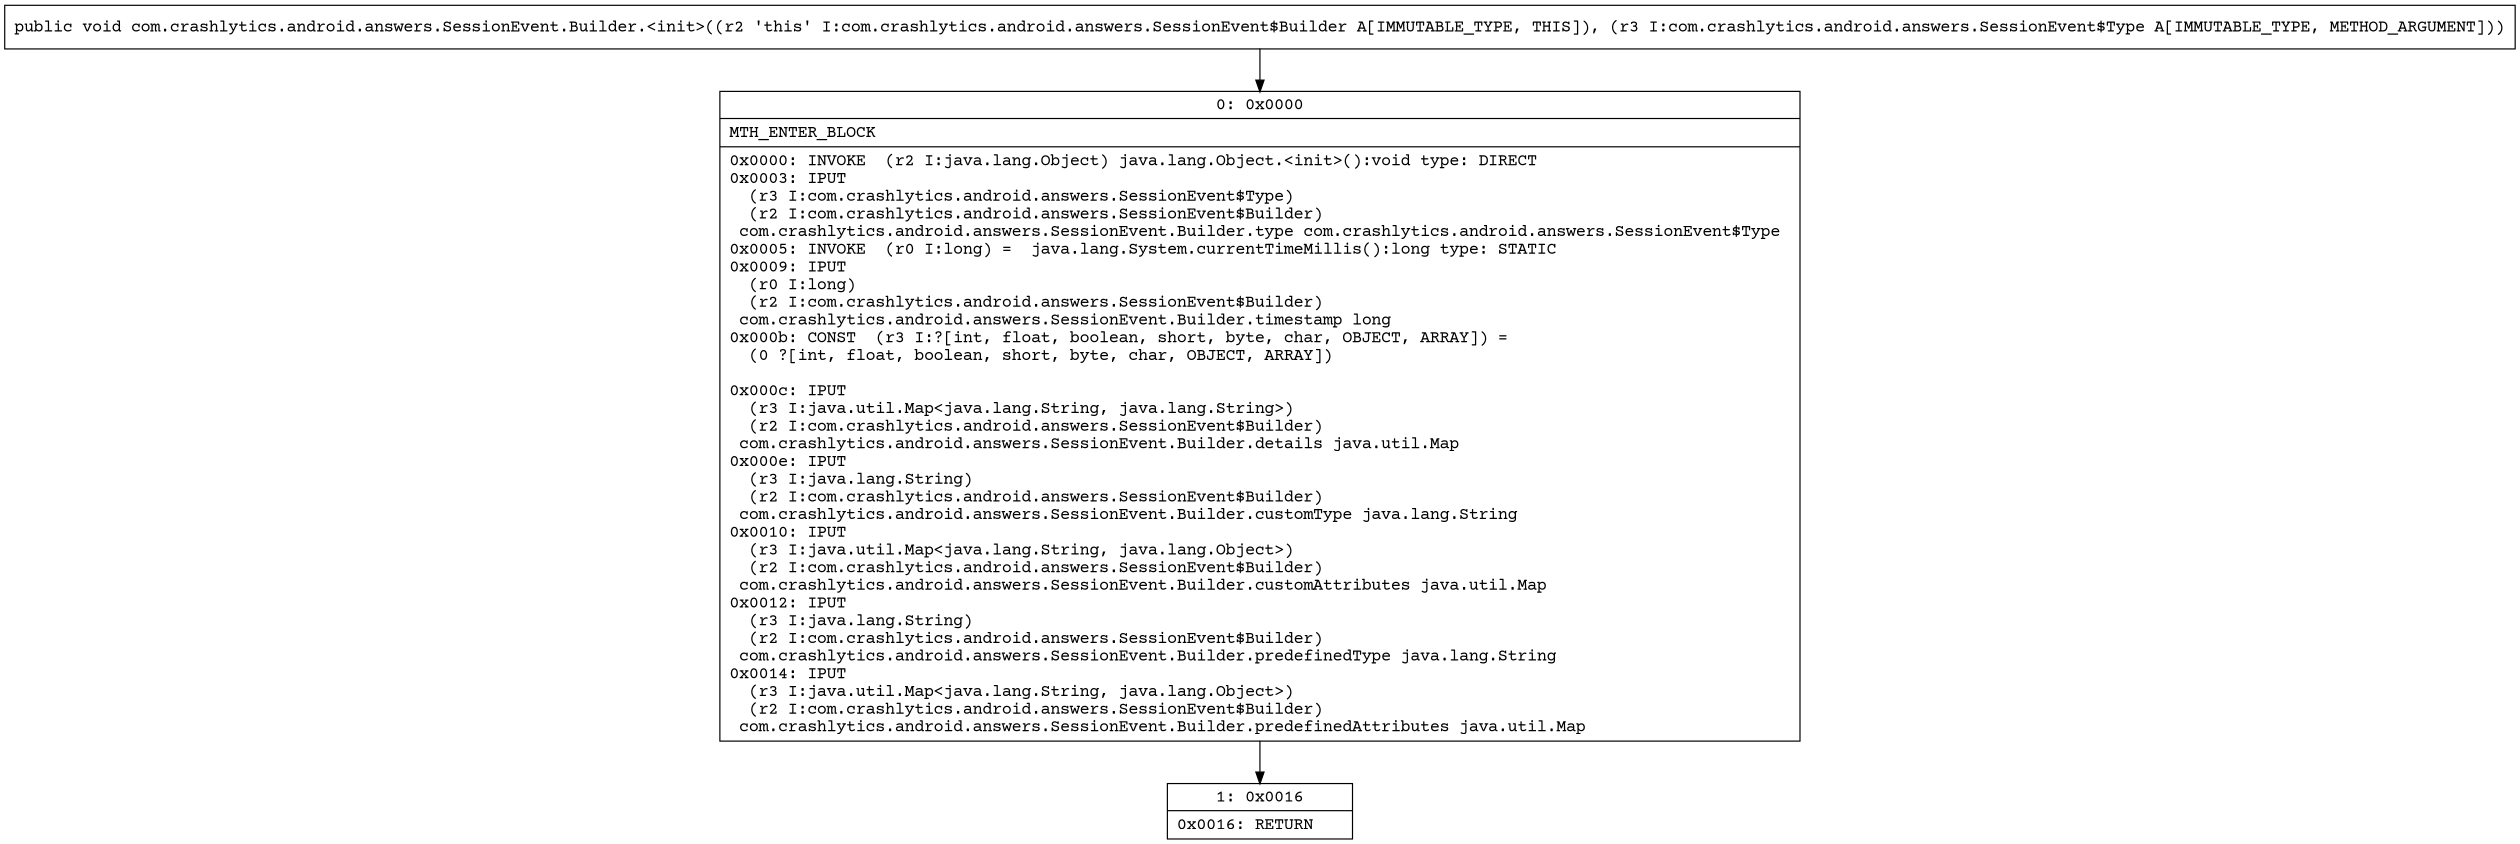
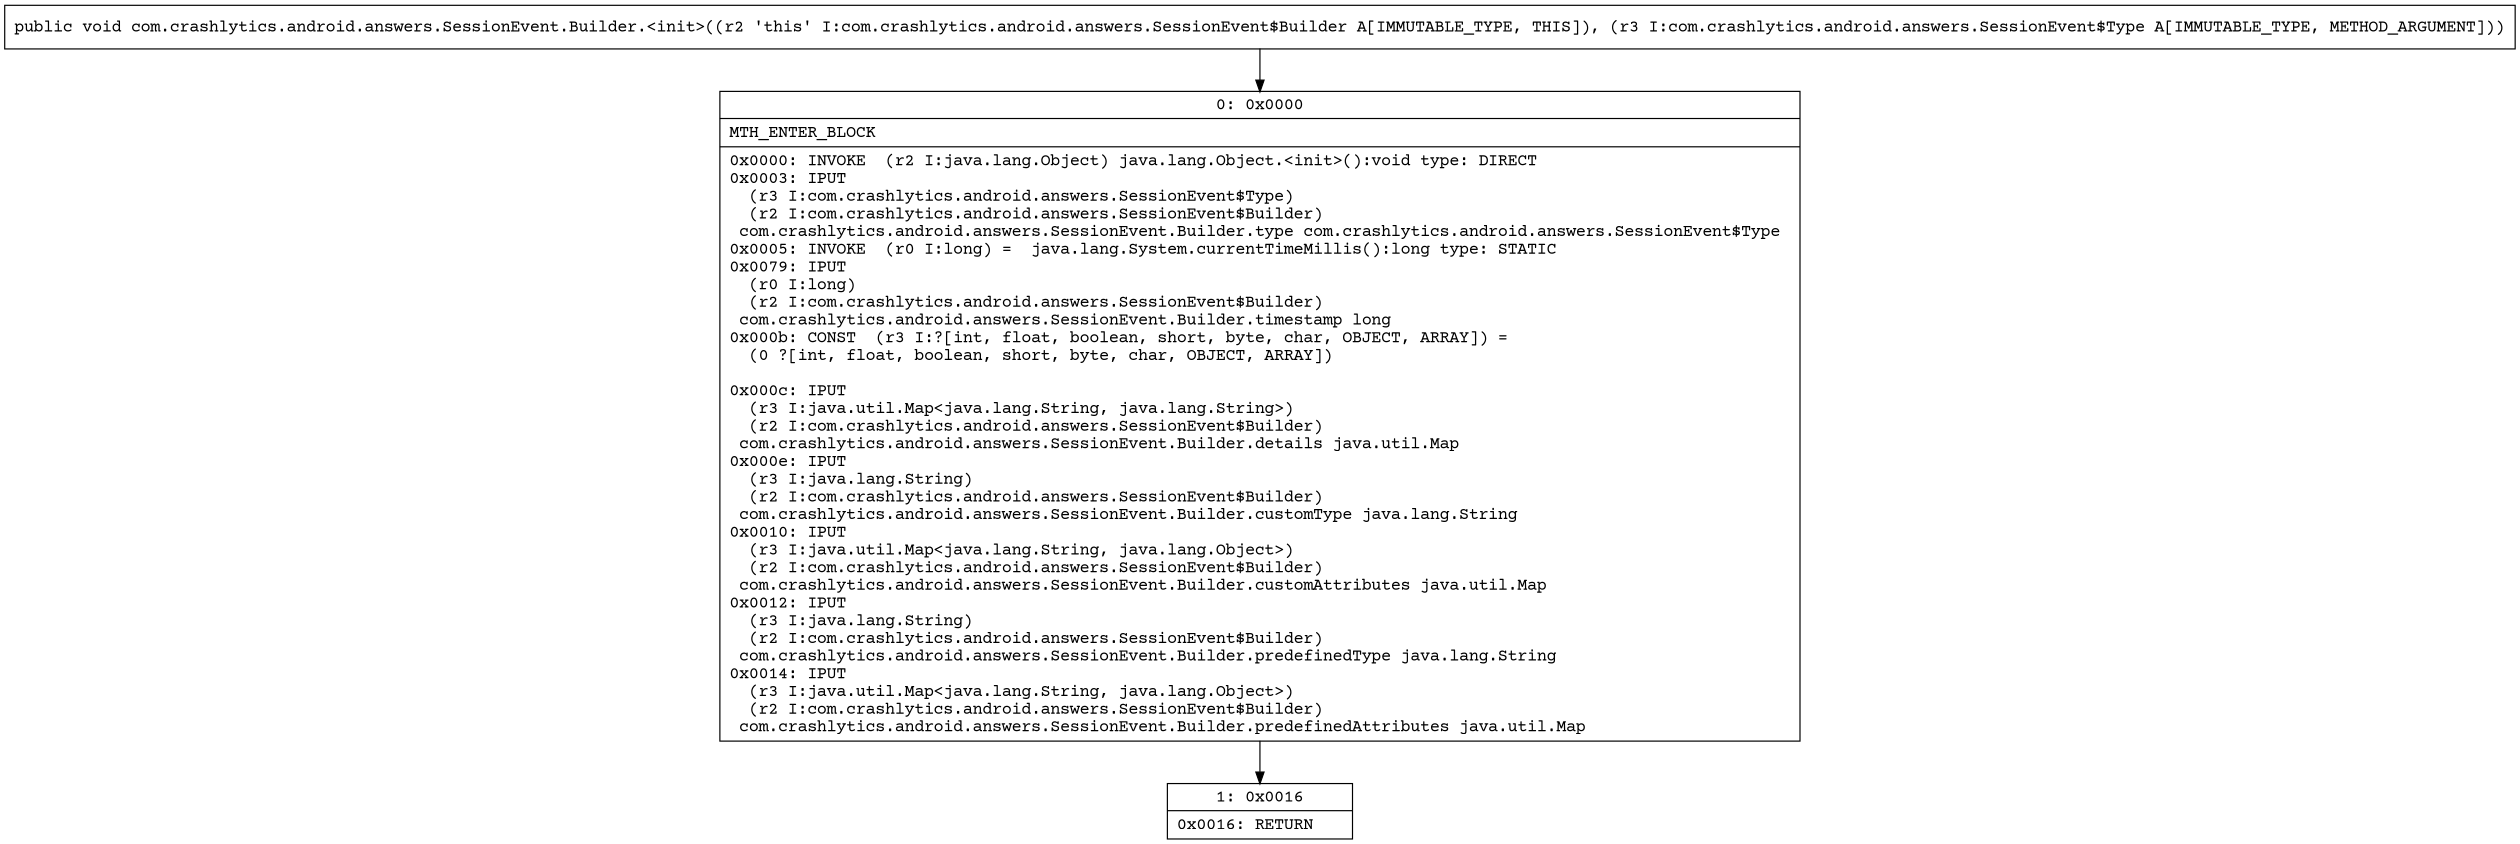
node "0: 0x0000": text "0x0009: IPUT" -> "0x0079: IPUT"
